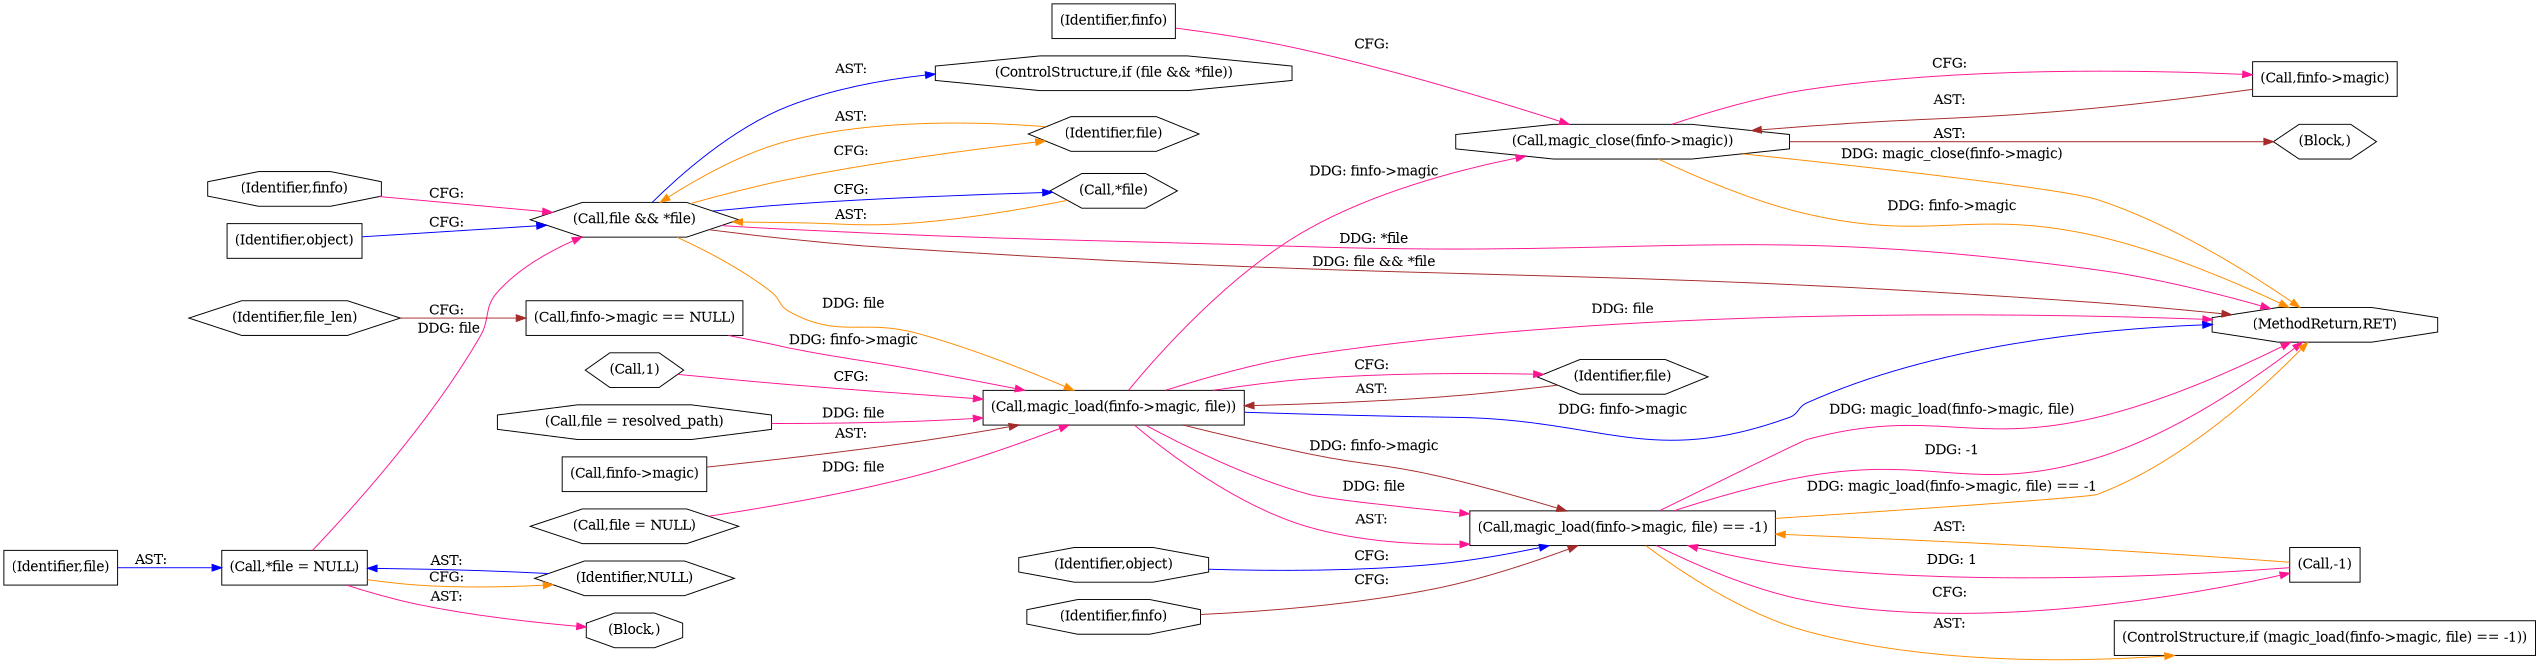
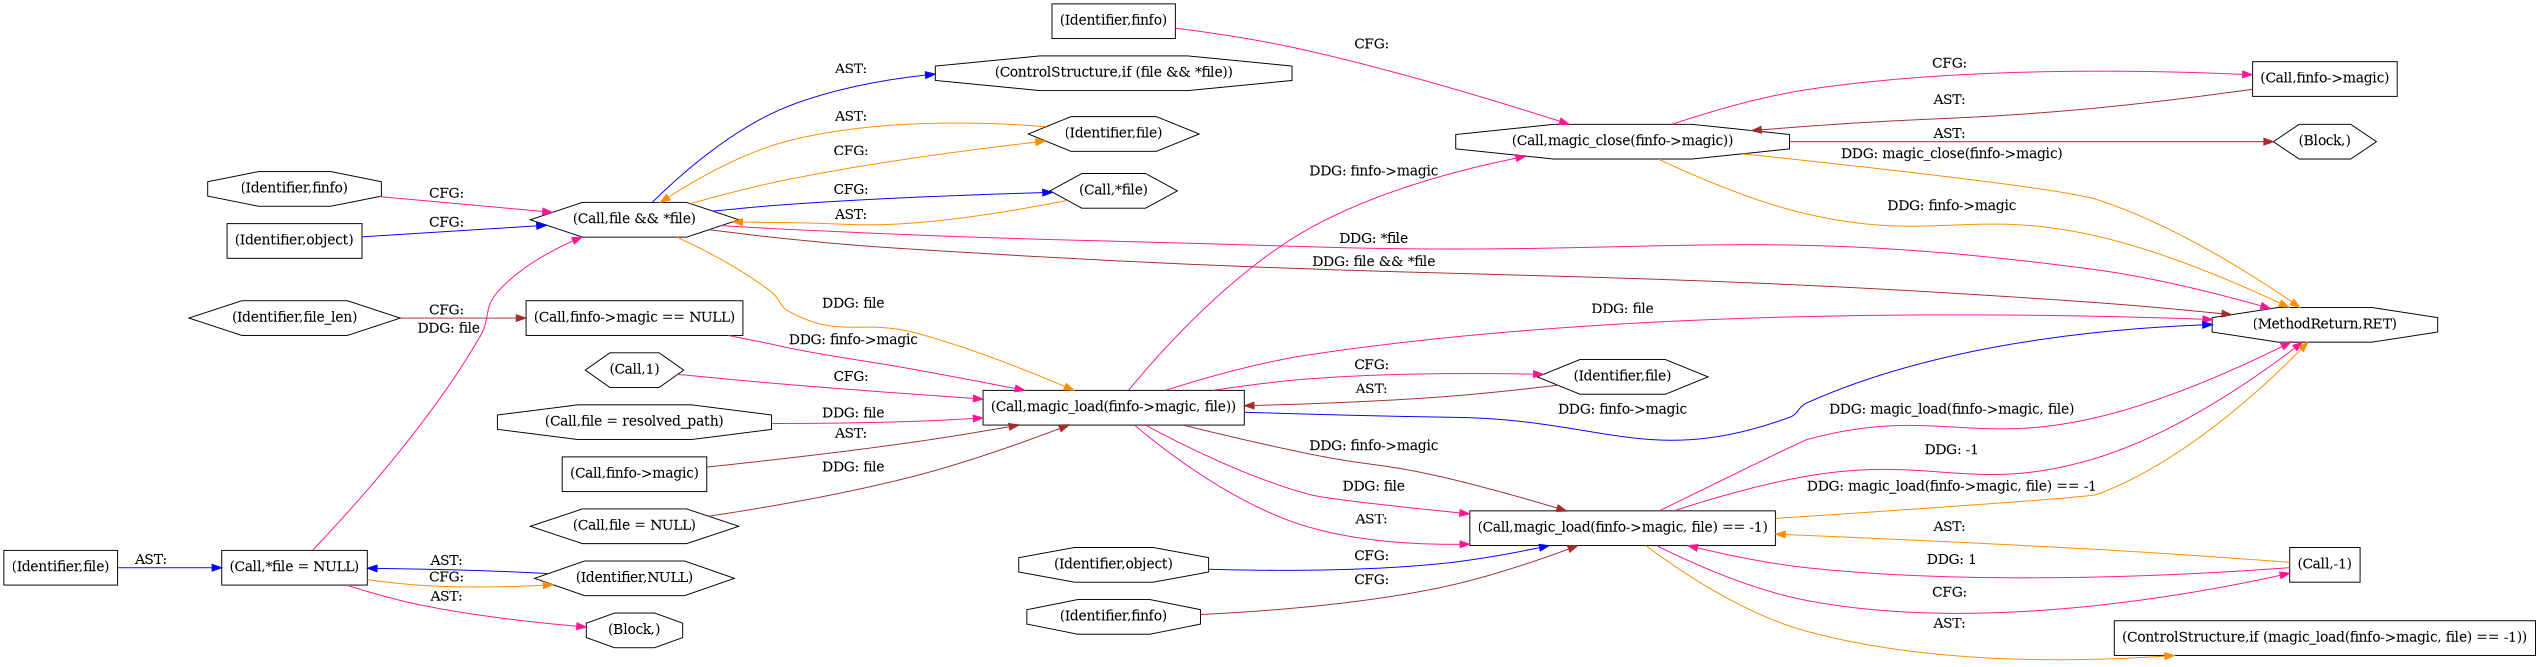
edge "(Call,file = NULL)" -> "(Call,magic_load(finfo->magic, file))": color deeppink -> brown
